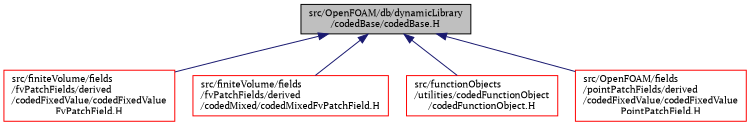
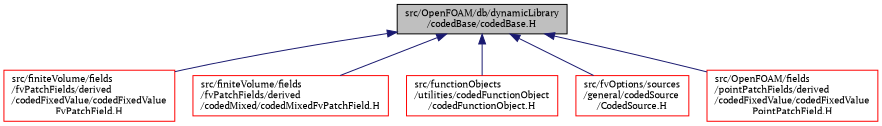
node "src/fvOptions/sources /general/codedSource /CodedSource.H": added
